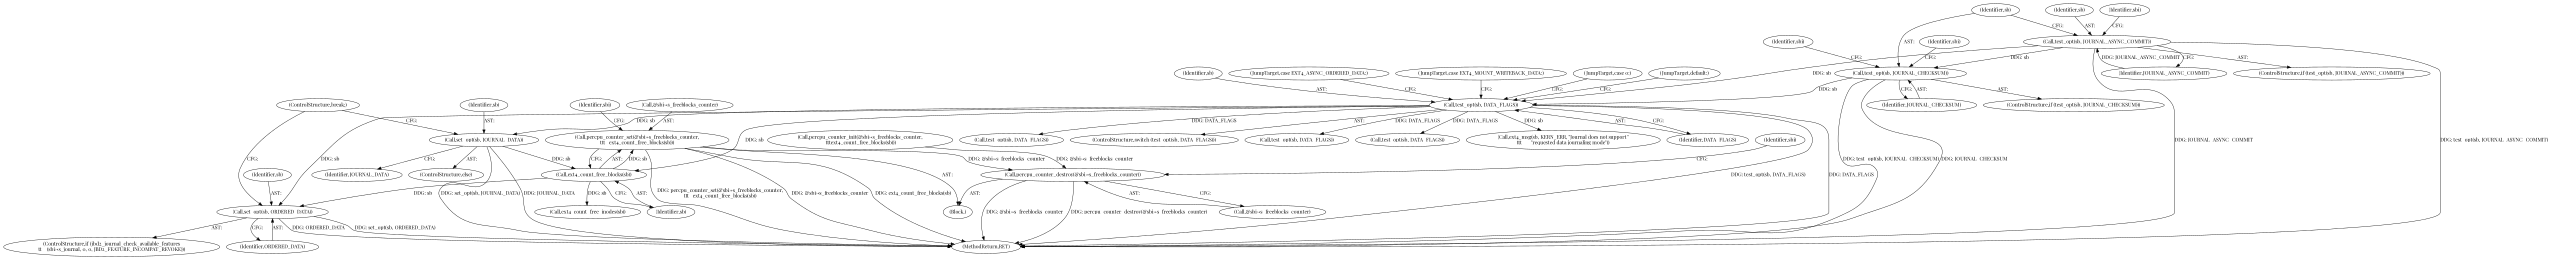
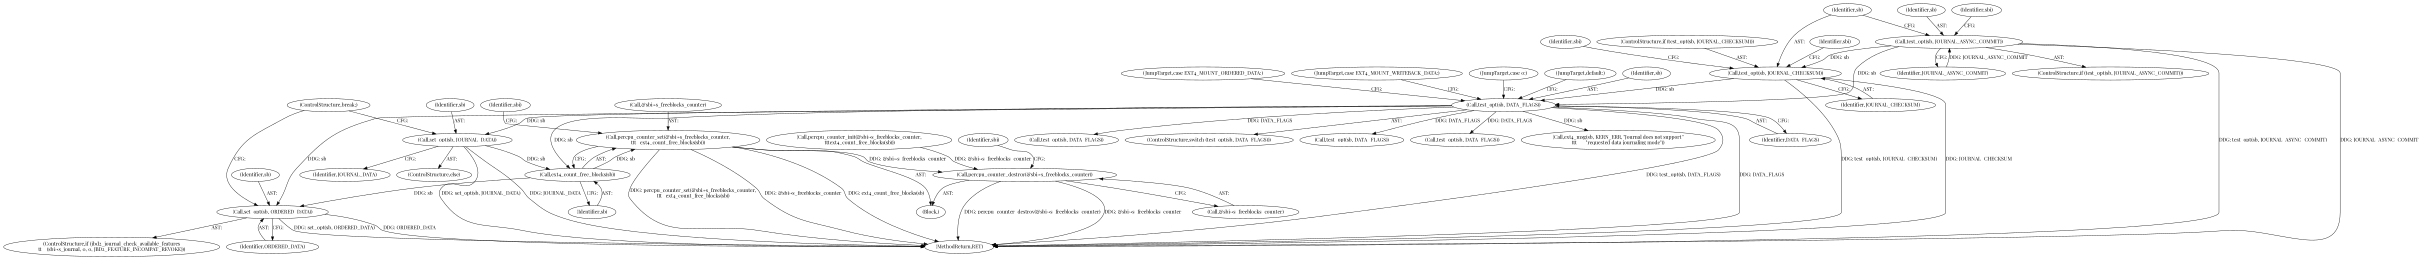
node "(JumpTarget,case EXT4_ASYNC_ORDERED_DATA:)": label "(JumpTarget,case EXT4_ASYNC_ORDERED_DATA:)" -> "(JumpTarget,case EXT4_MOUNT_ORDERED_DATA:)"
edge "(Call,test_opt(sb, JOURNAL_CHECKSUM))" -> "(ControlStructure,if (test_opt(sb, JOURNAL_CHECKSUM)))": reversed
node "(Call,ext4_count_free_inodes(sb))": removed
